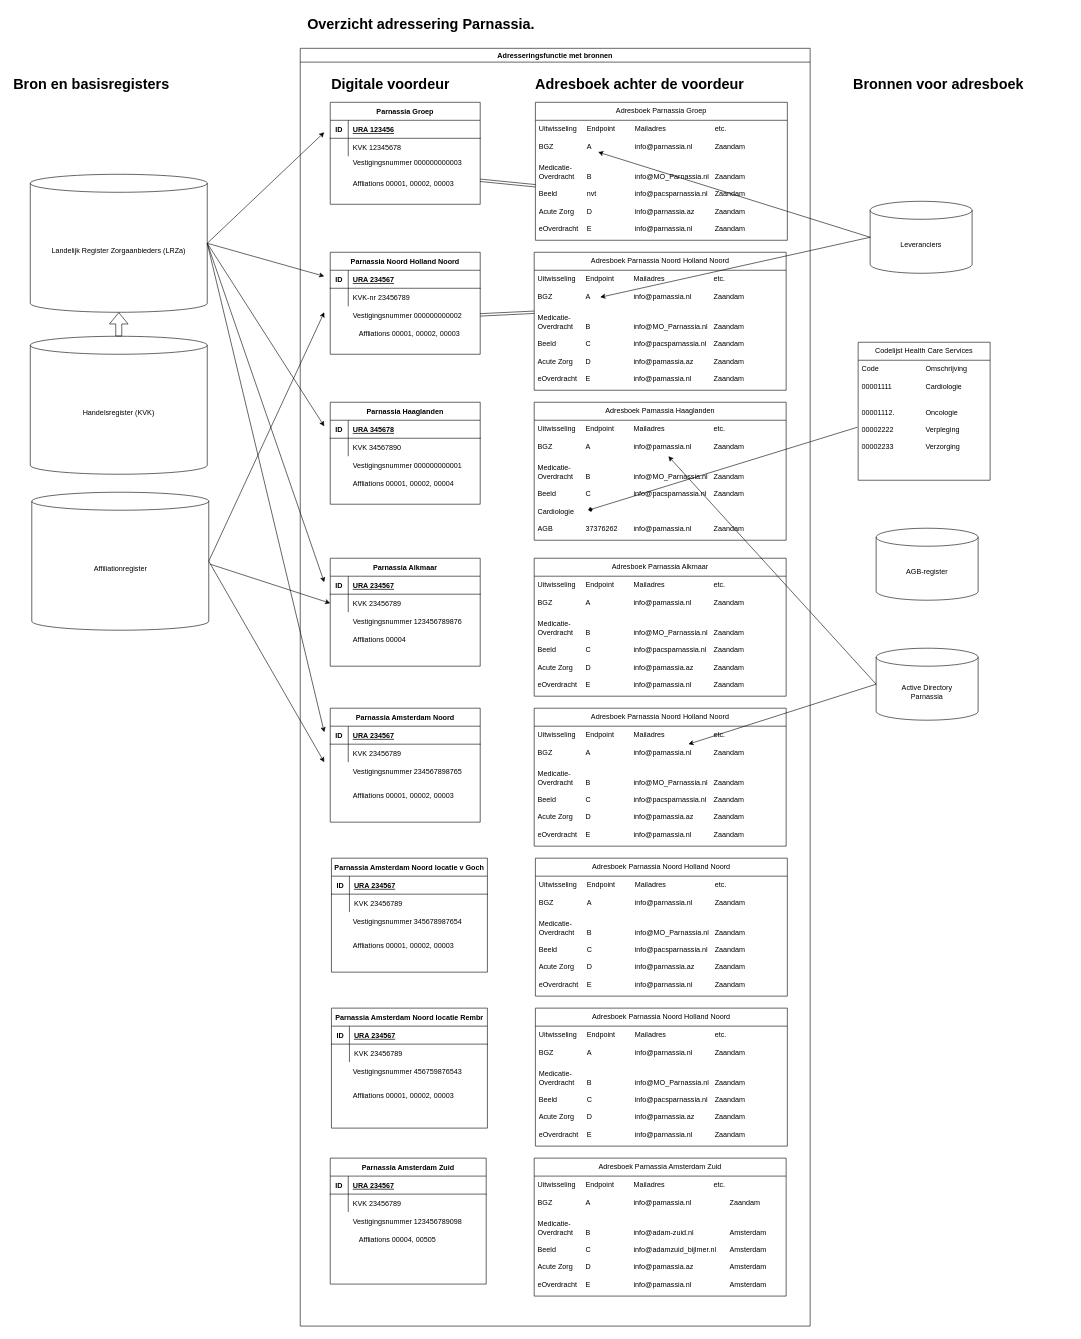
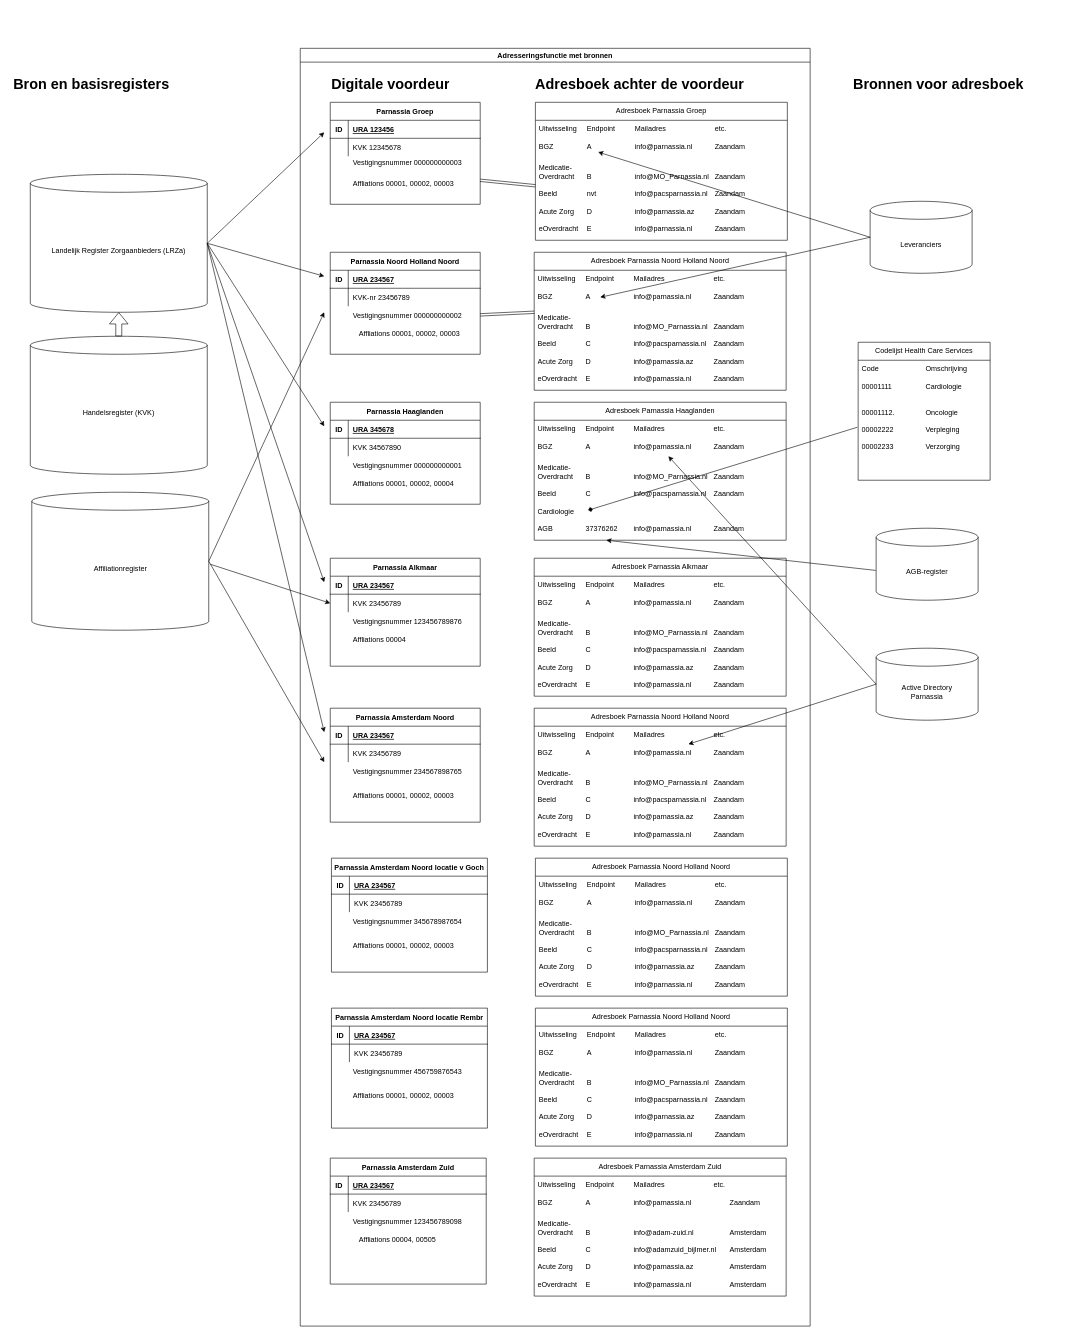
node "Overzicht adressering Parnassia.": removed
edge "AGB-register" -> "Medicatie- Overdracht B info@MO_Parnassia.nl Zaandam Beeld C info@pacsparnassia.nl Zaandam Cardiologie AGB 37376262 info@parnassia.nl Zaandam": added
